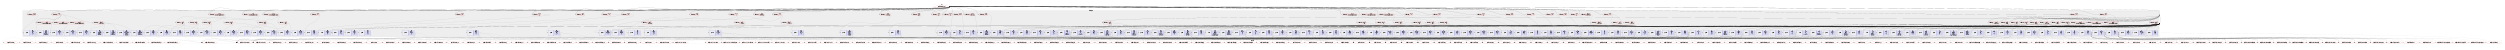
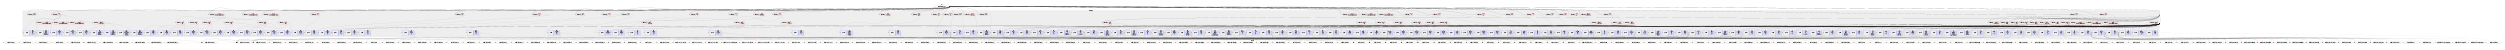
node "portage://sys-libs/llvm-libunwind-17.0.6": added
